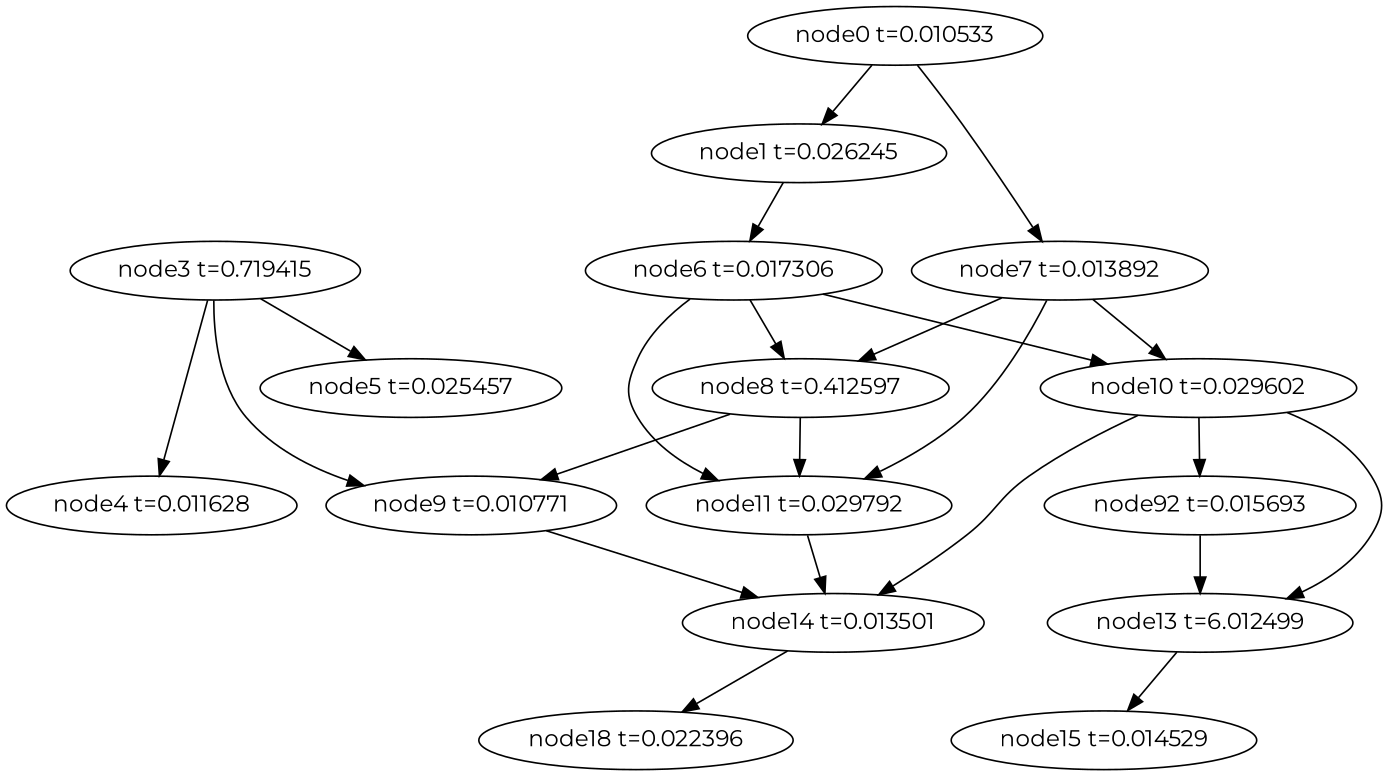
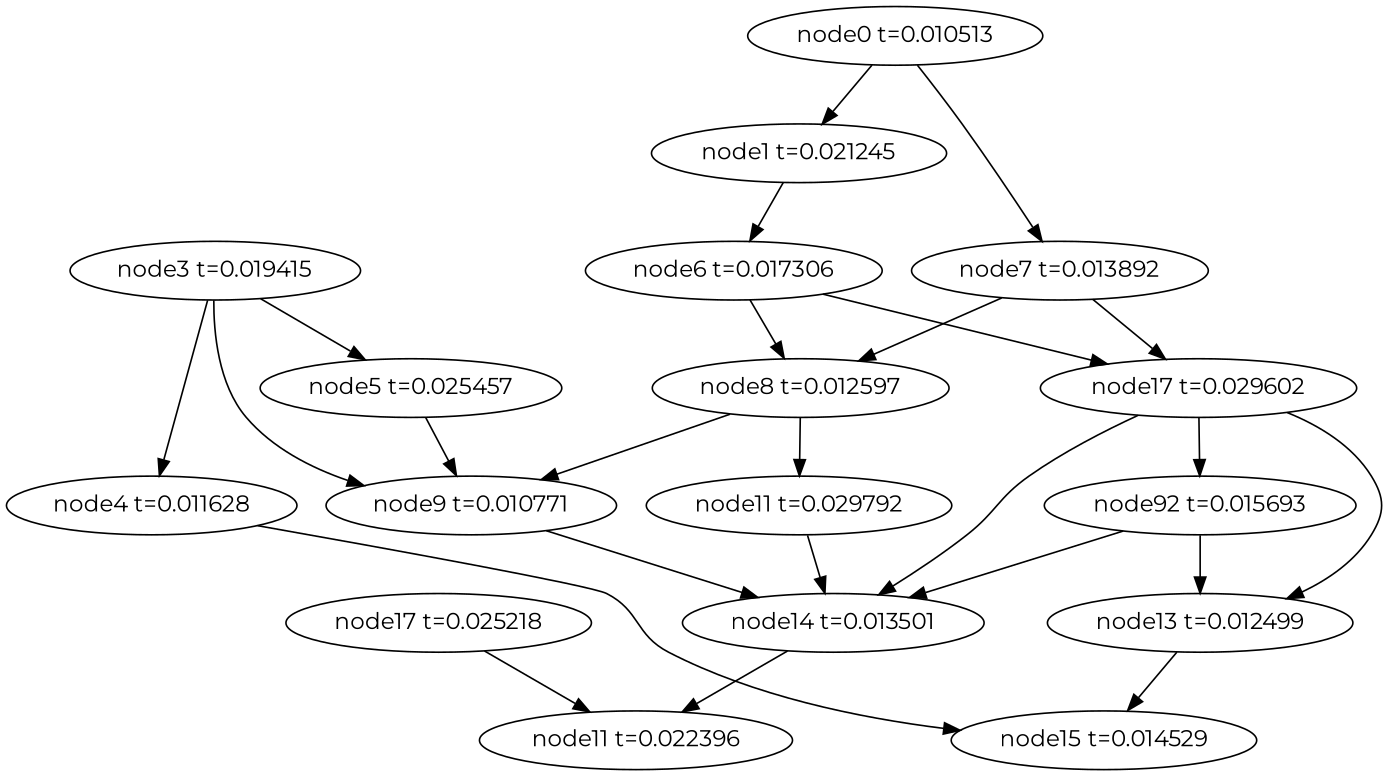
node "node0 t=0.010533": label "node0 t=0.010533" -> "node0 t=0.010513"
node "node1 t=0.026245": label "node1 t=0.026245" -> "node1 t=0.021245"
node "node3 t=0.719415": label "node3 t=0.719415" -> "node3 t=0.019415"
node "node8 t=0.412597": label "node8 t=0.412597" -> "node8 t=0.012597"
node "node10 t=0.029602": label "node10 t=0.029602" -> "node17 t=0.029602"
edge "node6 t=0.017306" -> "node11 t=0.029792": removed
edge "node7 t=0.013892" -> "node11 t=0.029792": removed
edge "node5 t=0.025457" -> "node9 t=0.010771": added
edge "node92 t=0.015693" -> "node14 t=0.013501": added
edge "node4 t=0.011628" -> "node15 t=0.014529": added
node "node17 t=0.025218": added
node "node13 t=6.012499": label "node13 t=6.012499" -> "node13 t=0.012499"
node "node18 t=0.022396": label "node18 t=0.022396" -> "node11 t=0.022396"
